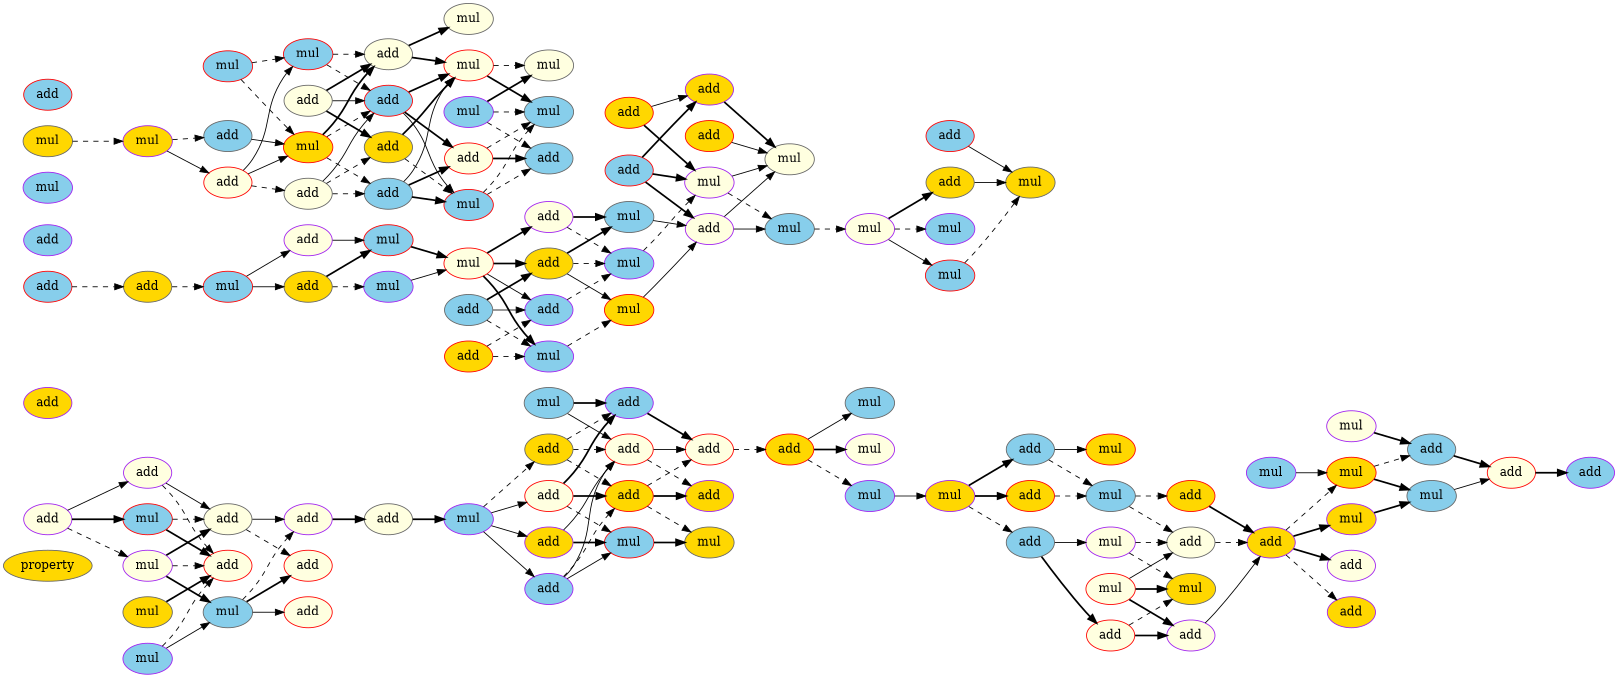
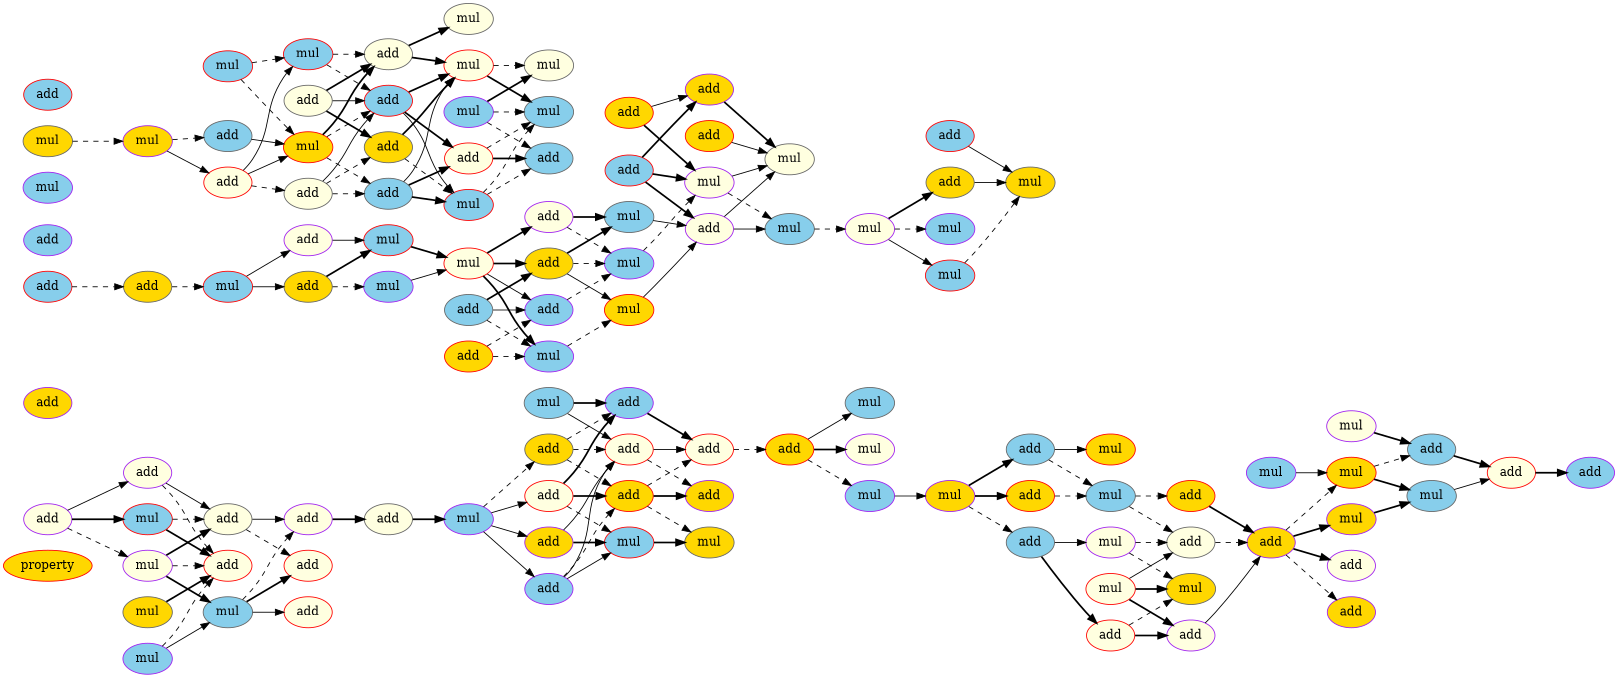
node "property": color gray40 -> red
